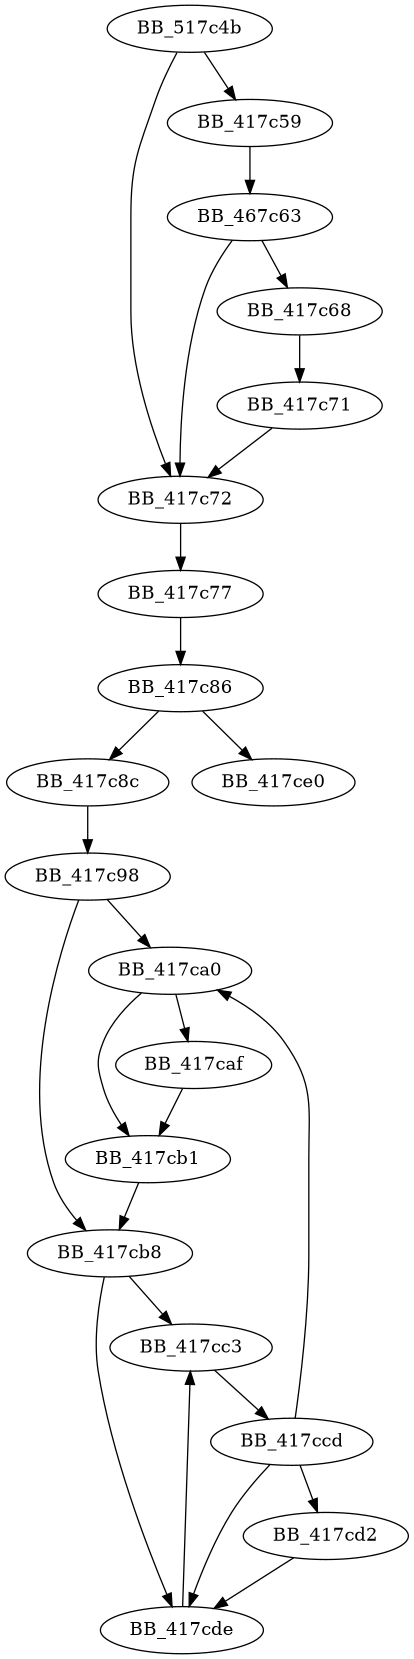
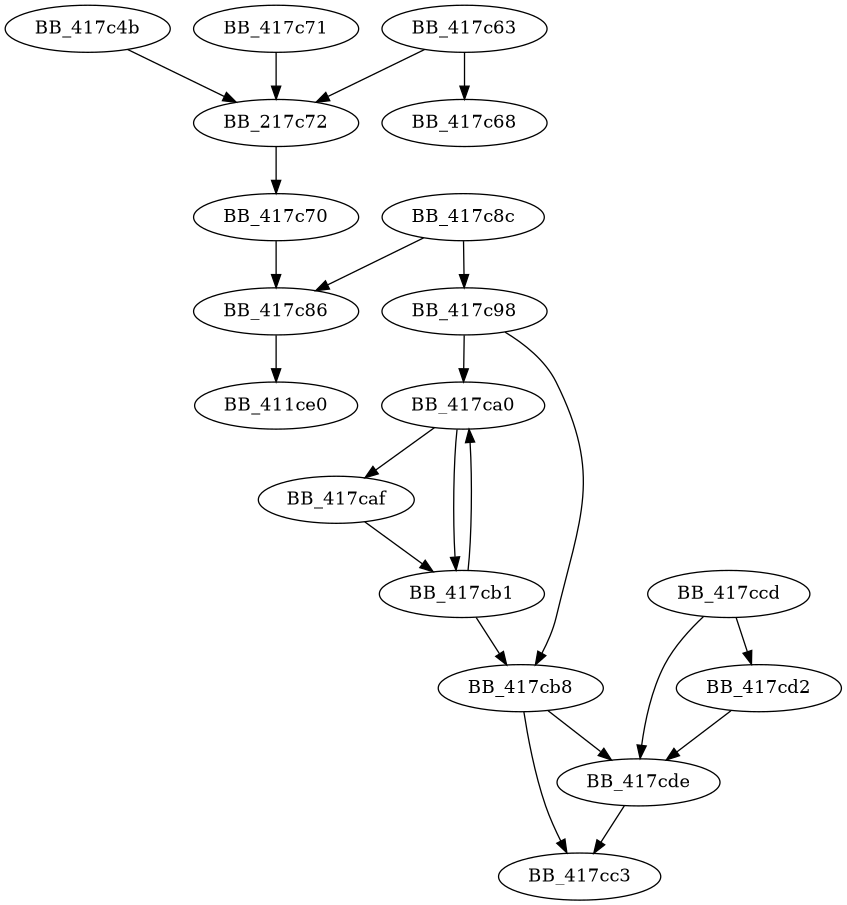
node "BB_517c4b": label "BB_517c4b" -> "BB_417c4b"
node "BB_417c59": removed
node "BB_467c63": label "BB_467c63" -> "BB_417c63"
edge "BB_417c68" -> "BB_417c71": removed
node "BB_417c72": label "BB_417c72" -> "BB_217c72"
node "BB_417c77": label "BB_417c77" -> "BB_417c70"
edge "BB_417c86" -> "BB_417c8c": reversed
node "BB_417ce0": label "BB_417ce0" -> "BB_411ce0"
edge "BB_417ccd" -> "BB_417ca0": now "BB_417cb1" -> "BB_417ca0"
edge "BB_417cc3" -> "BB_417ccd": removed
